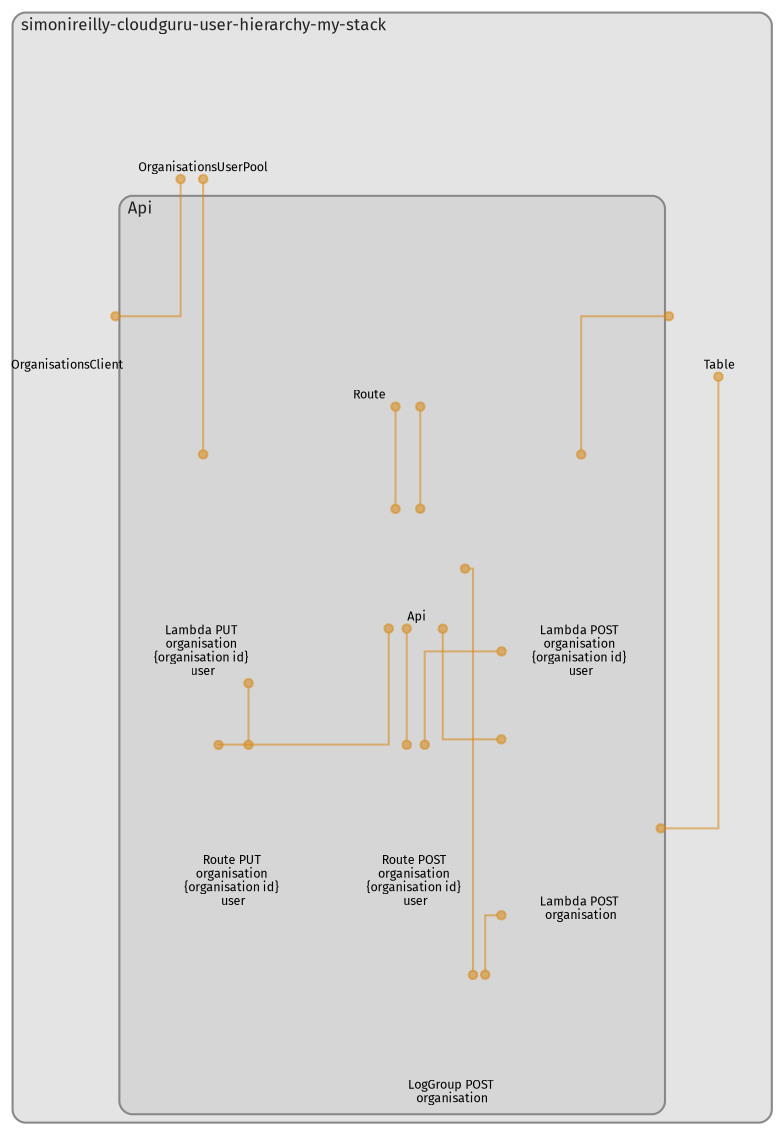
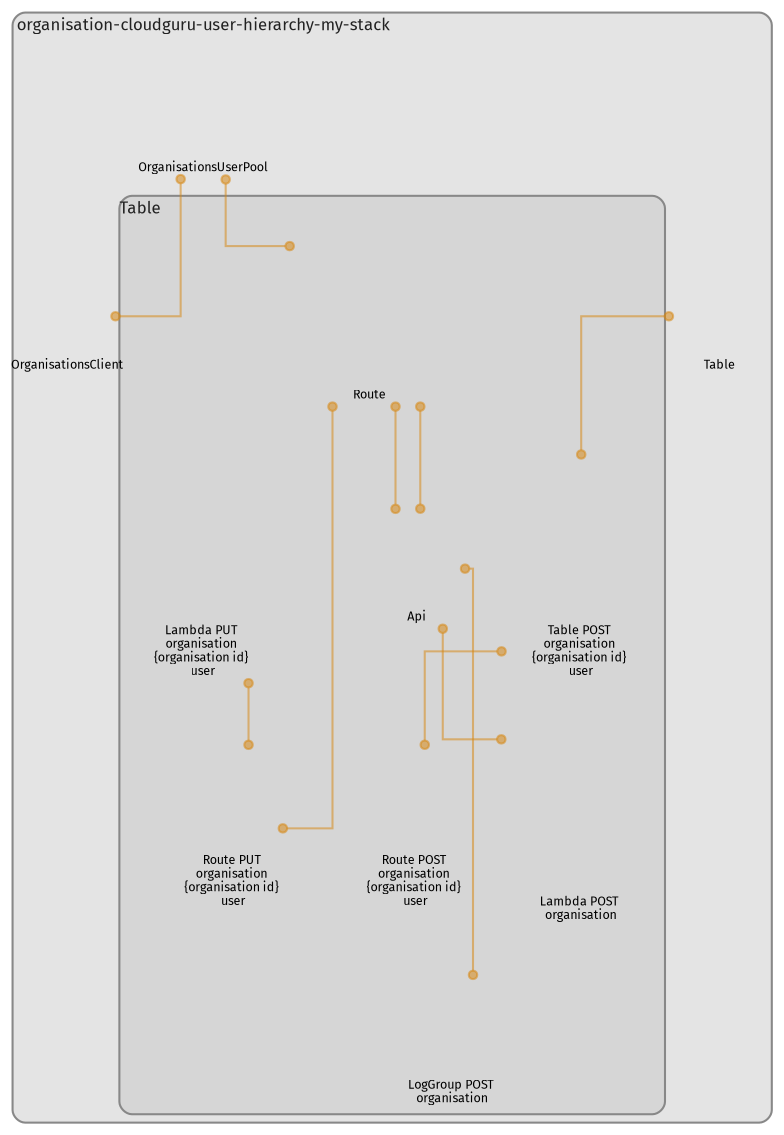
cluster "simonireilly-cloudguru-user-hierarchy-my-stack": label "simonireilly-cloudguru-user-hierarchy-my-stack" -> "organisation-cloudguru-user-hierarchy-my-stack"
cluster "Api": label "Api" -> "Table"
edge "OrganisationsUserPool" -- "Lambda PUT organisation {organisation id} user": now "OrganisationsUserPool" -- "Route"
node "Lambda POST organisation {organisation id} user": label "Lambda POST organisation {organisation id} user" -> "Table POST organisation {organisation id} user"
edge "Table" -- "Lambda POST organisation": removed
edge "Api" -- "Route POST organisation {organisation id} user": removed
edge "Api" -- "Route PUT organisation {organisation id} user": now "Route" -- "Route PUT organisation {organisation id} user"
edge "Lambda POST organisation" -- "LogGroup POST organisation": removed
